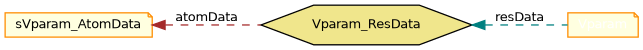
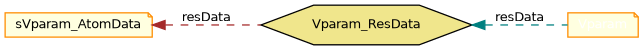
edge "Vparam_ResData" -> "sVparam_AtomData": label "atomData" -> "resData"
